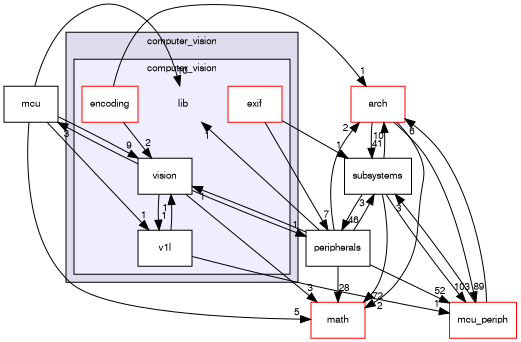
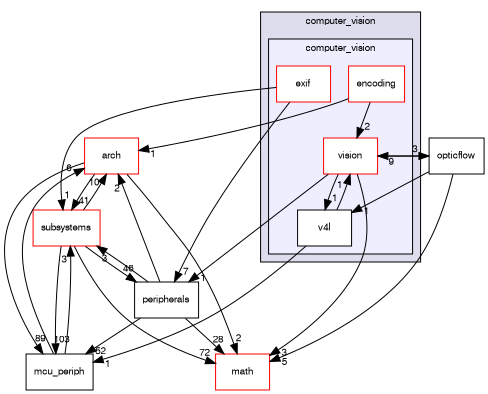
node "mcu": label "mcu" -> "opticflow"
node "lib": removed
node "vision": color black -> red
node "subsystems": color black -> red
edge "peripherals" -> "vision": removed
node "v1l": label "v1l" -> "v4l"
node "mcu_periph": color red -> black
